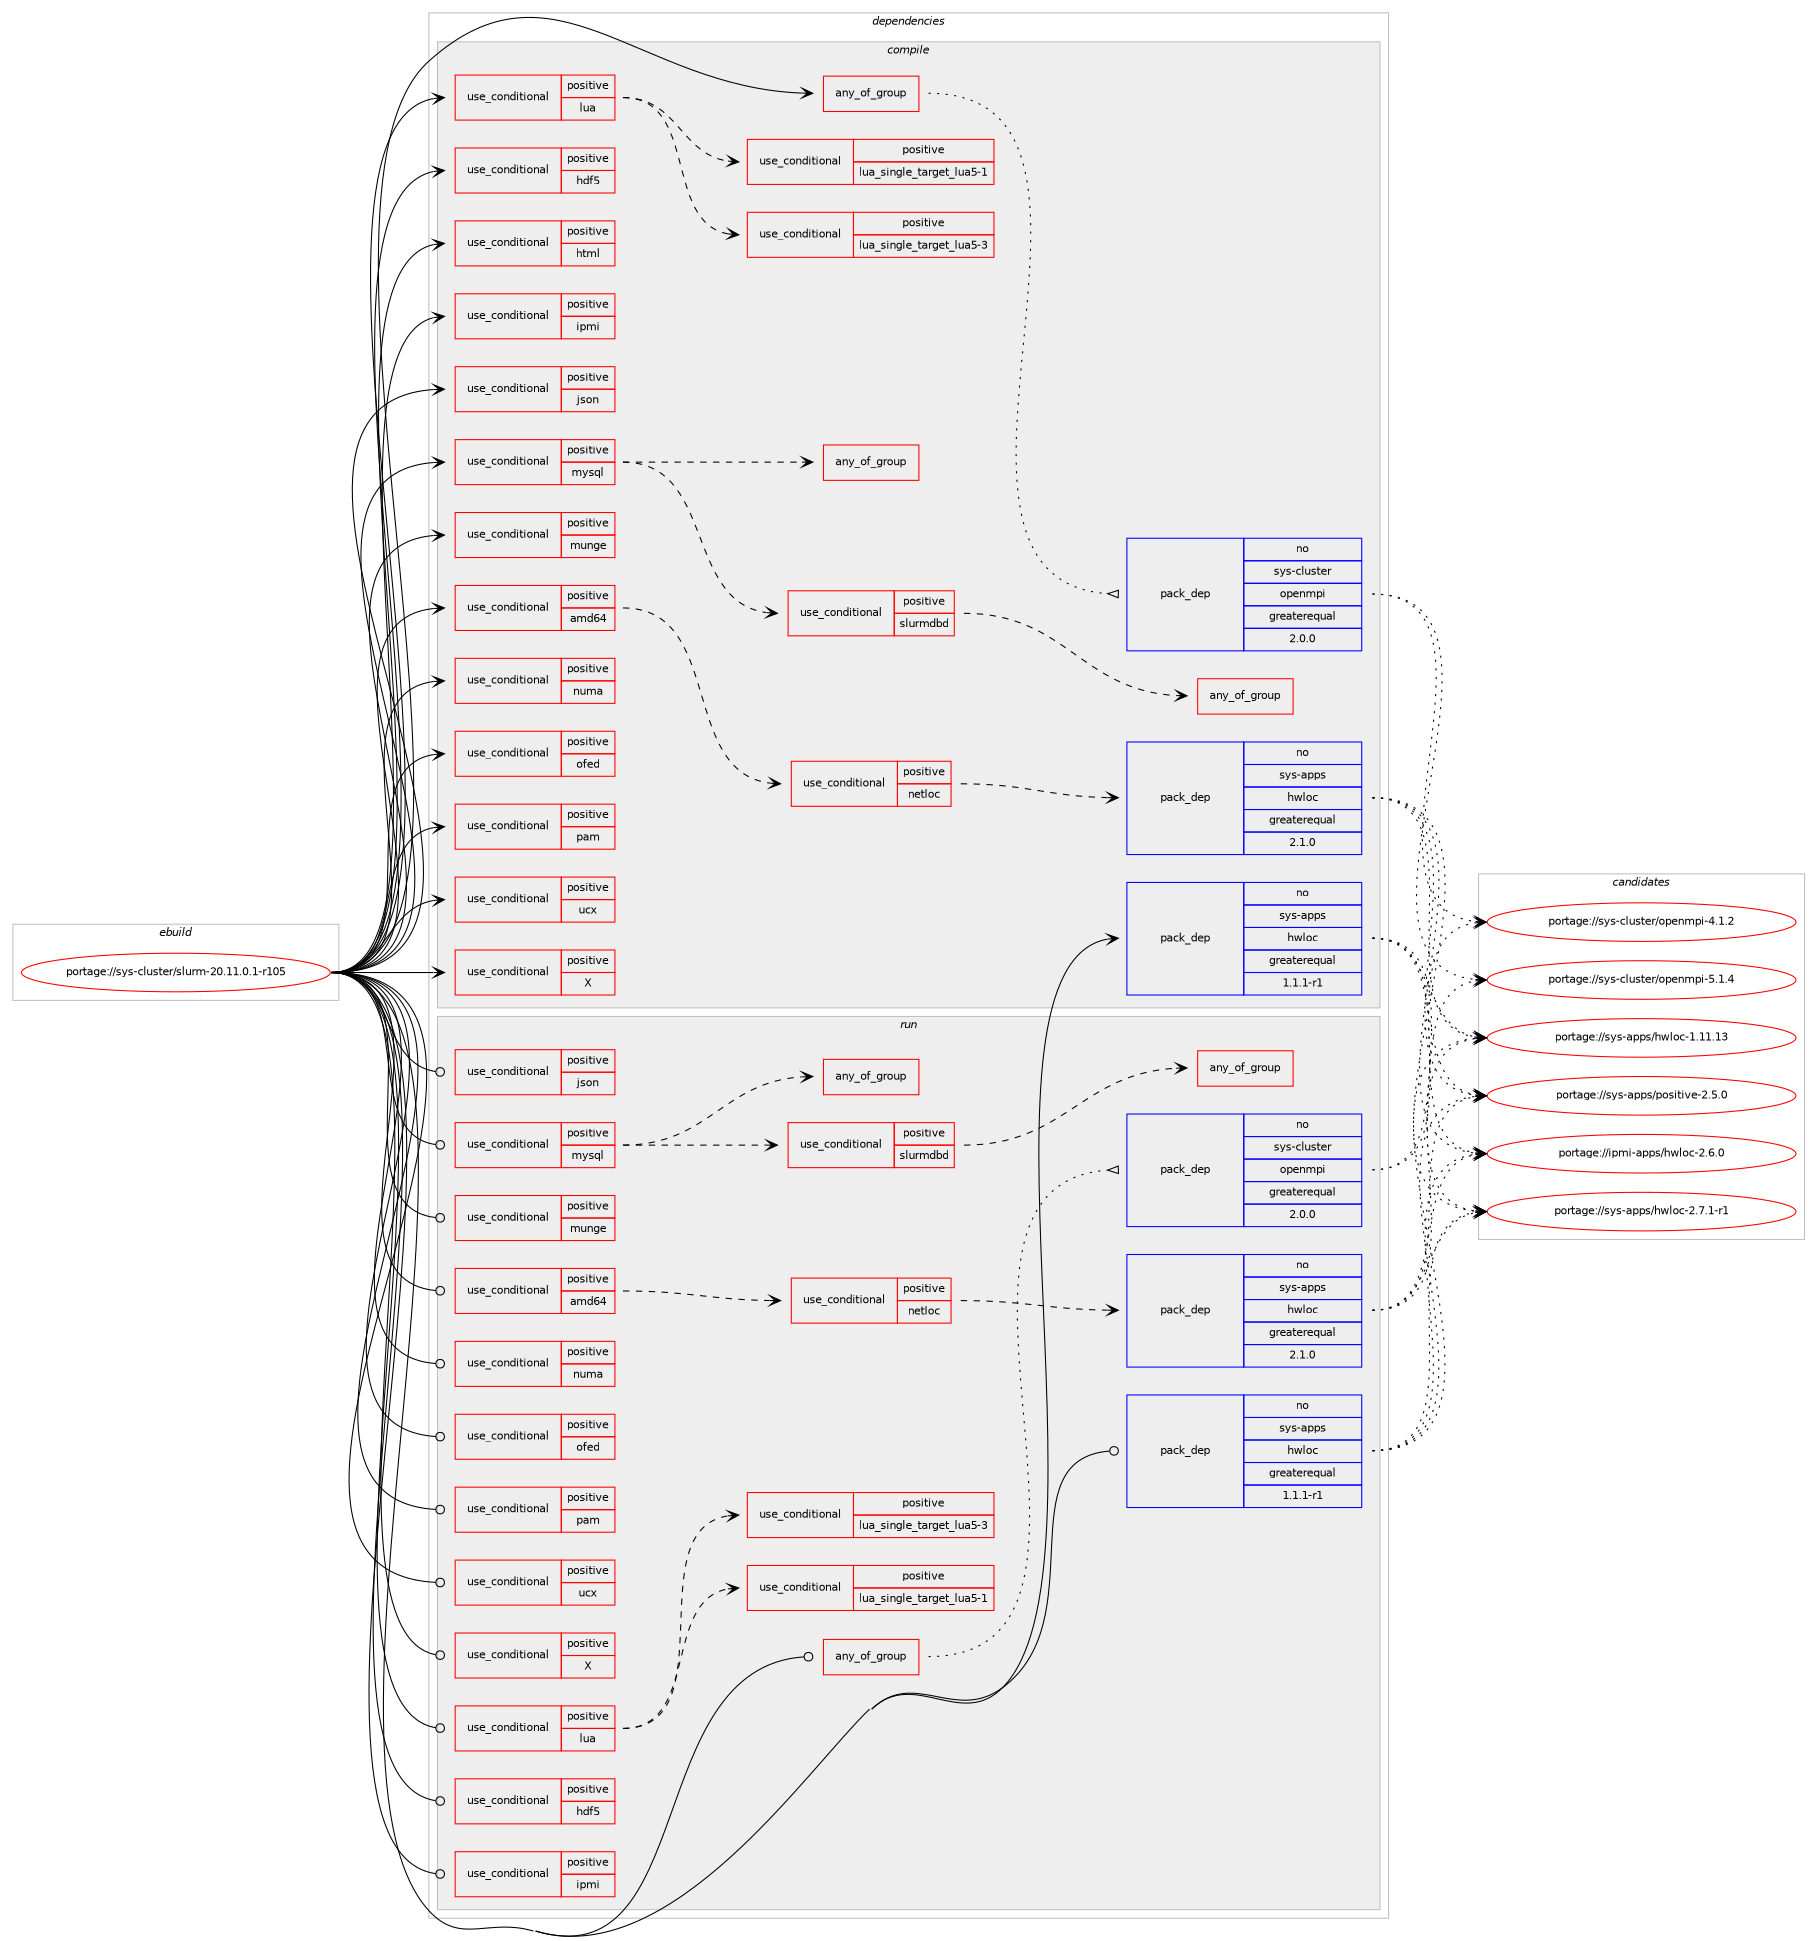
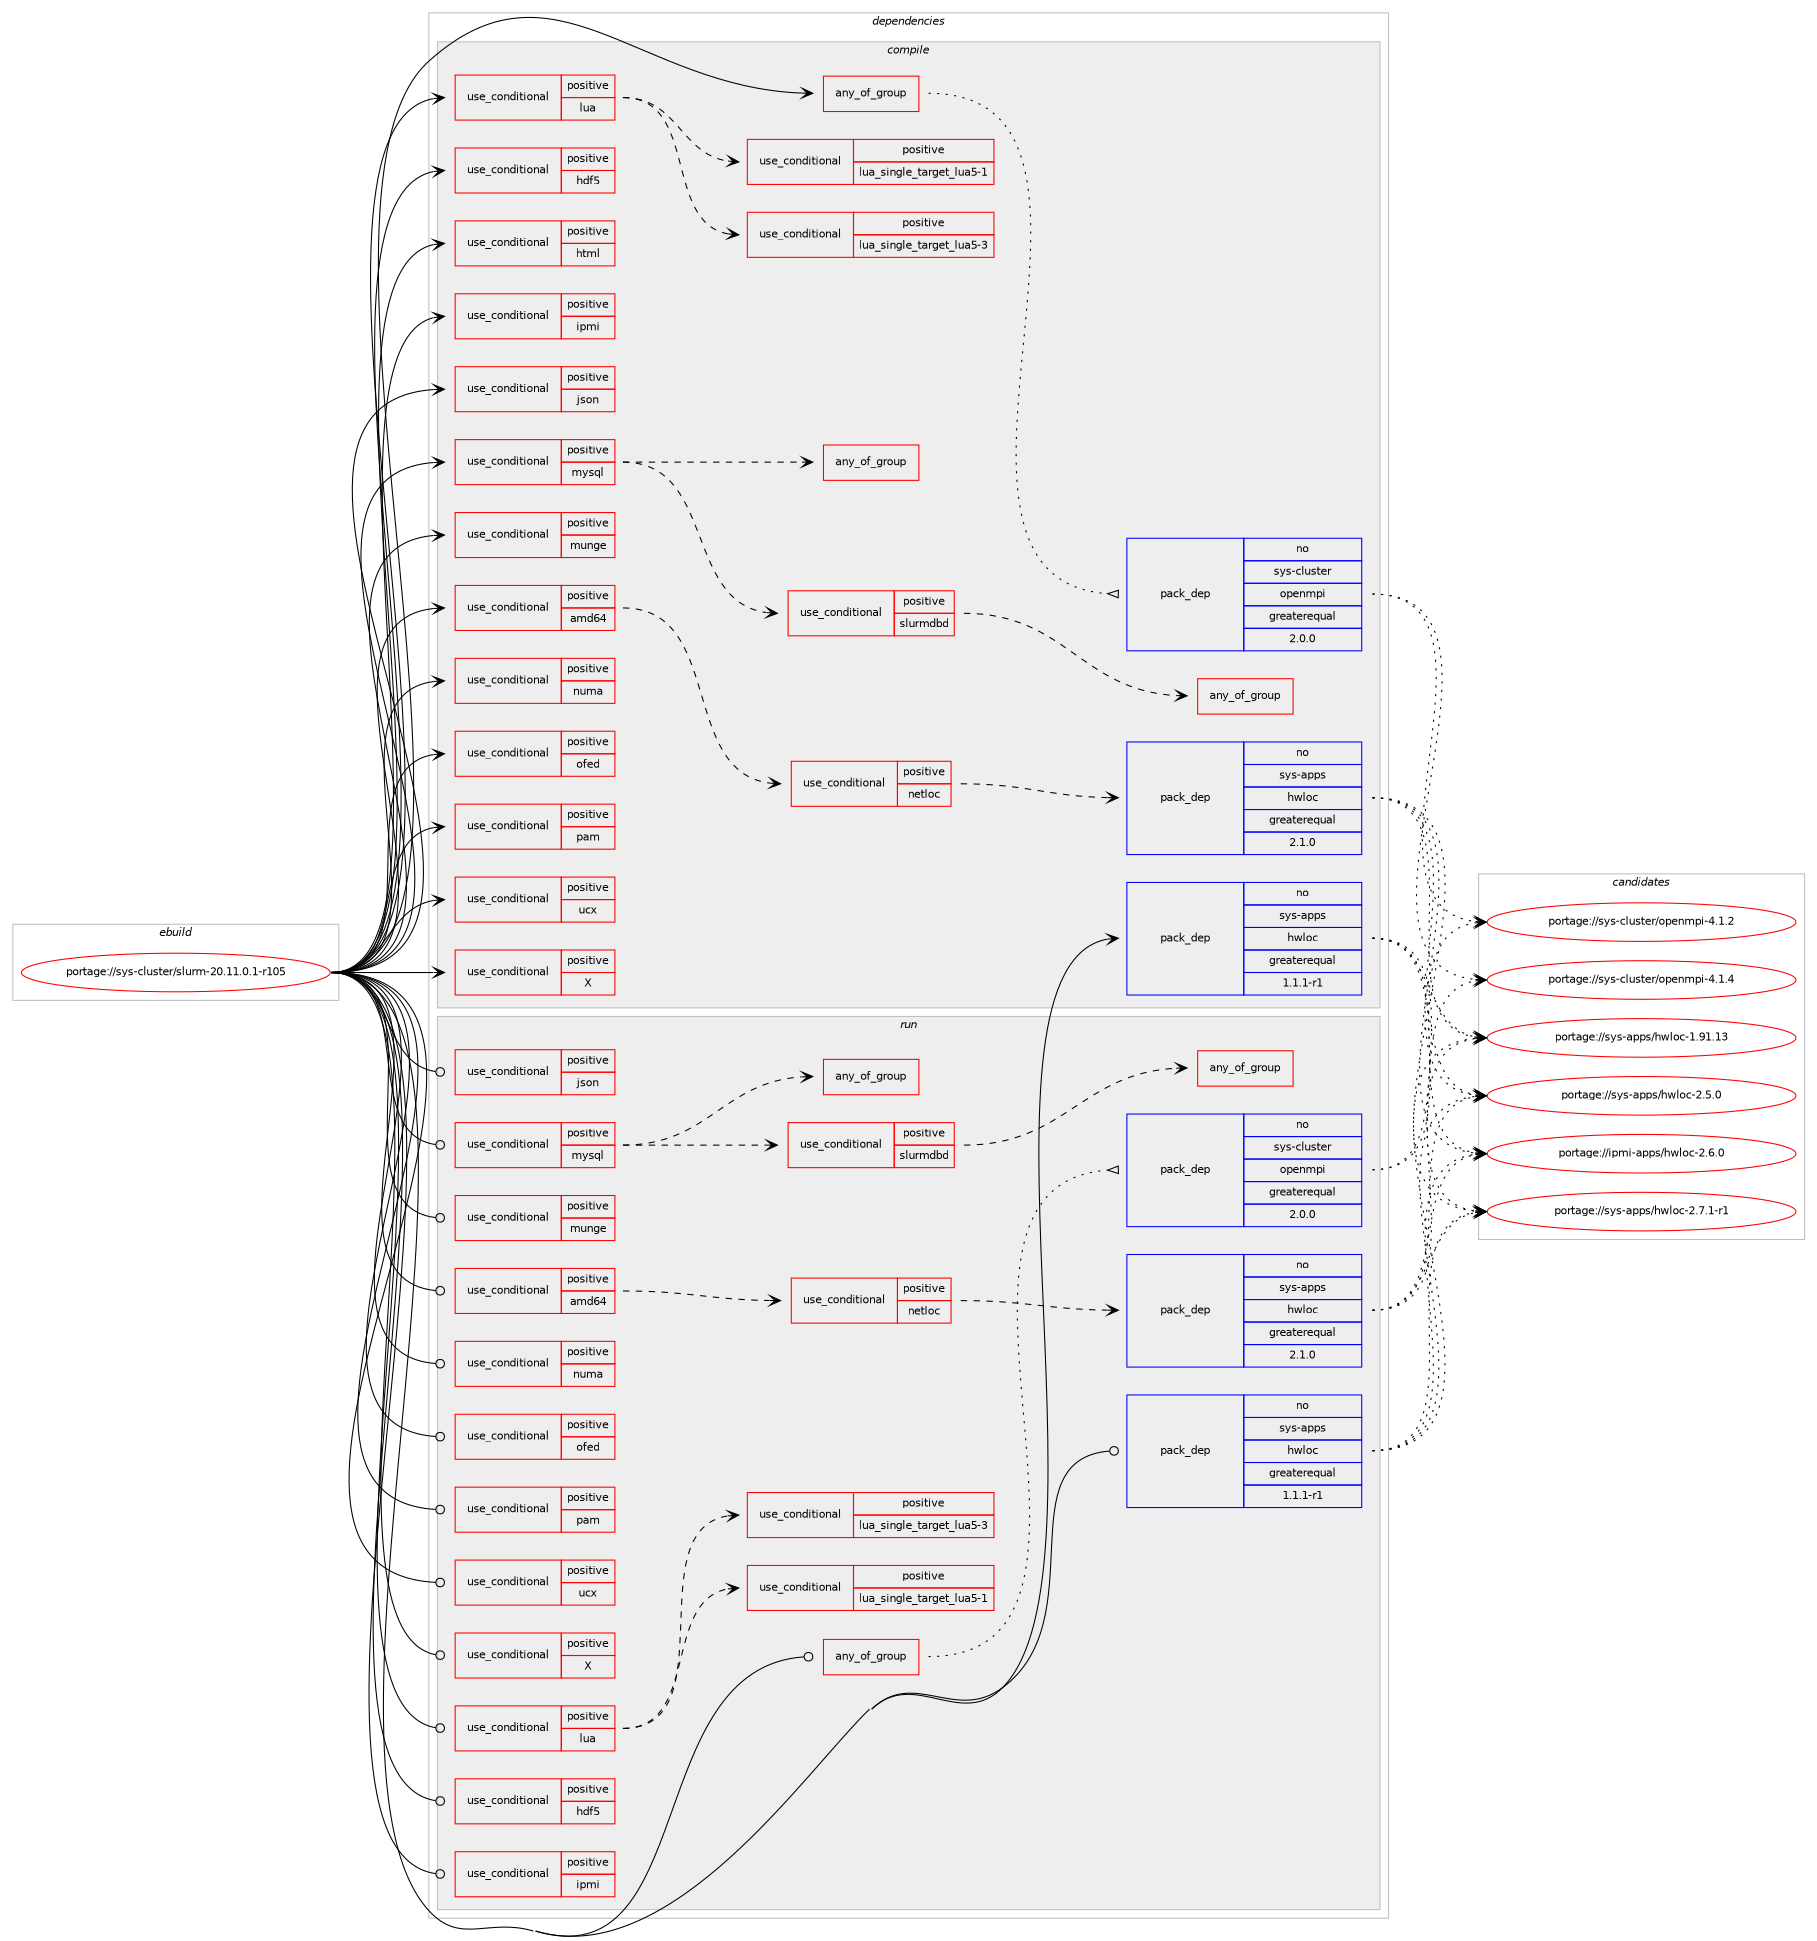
node "portage://sys-cluster/openmpi-5.1.4": label "portage://sys-cluster/openmpi-5.1.4" -> "portage://sys-cluster/openmpi-4.1.4"
node "portage://sys-apps/hwloc-1.11.13": label "portage://sys-apps/hwloc-1.11.13" -> "portage://sys-apps/hwloc-1.91.13"
node "portage://sys-apps/positive-2.5.0": label "portage://sys-apps/positive-2.5.0" -> "portage://sys-apps/hwloc-2.5.0"
